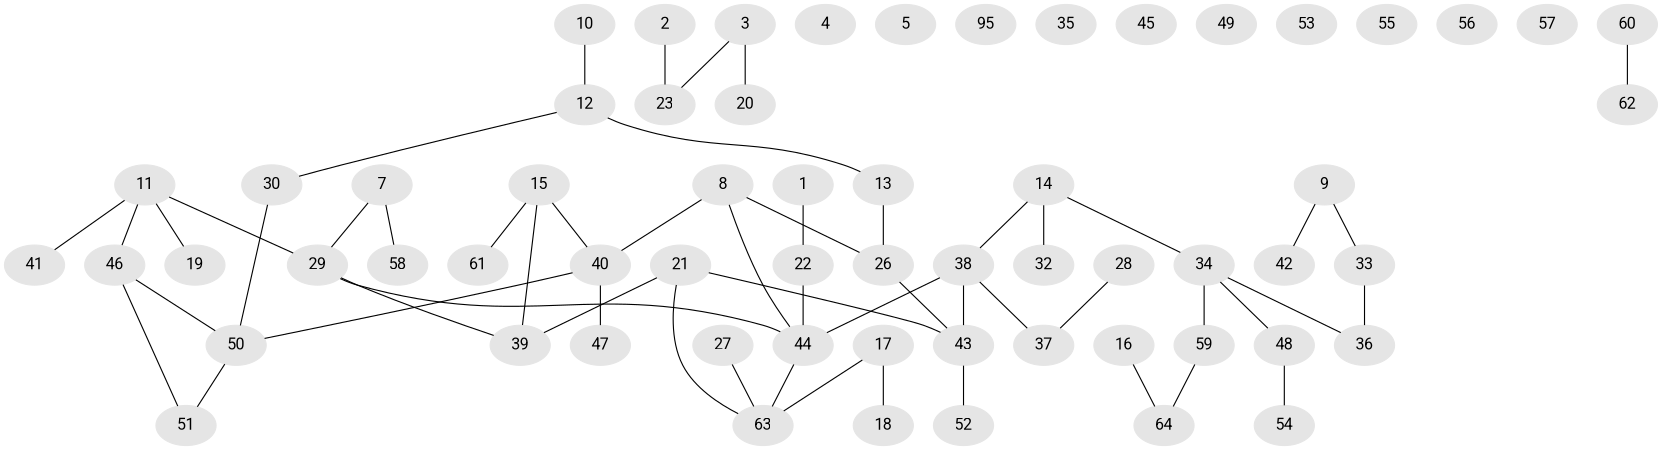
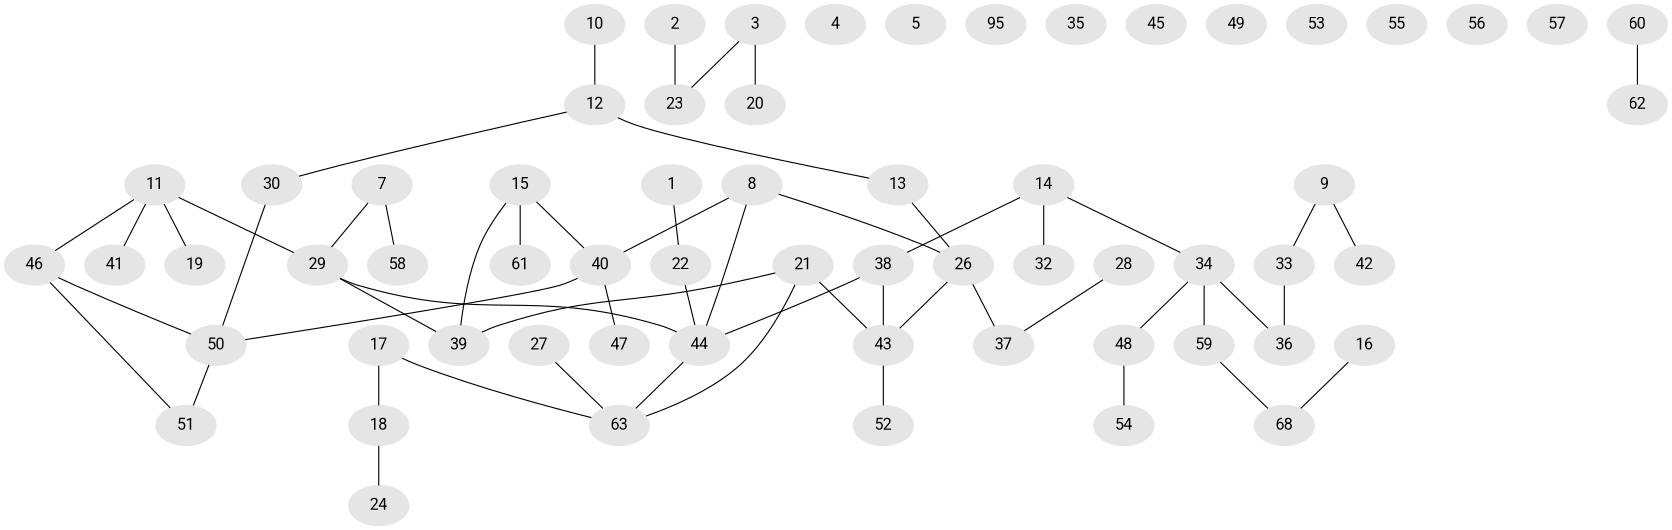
edge "38" -- "37": now "26" -- "37"
node "64": label "64" -> "68"
node "24": added
